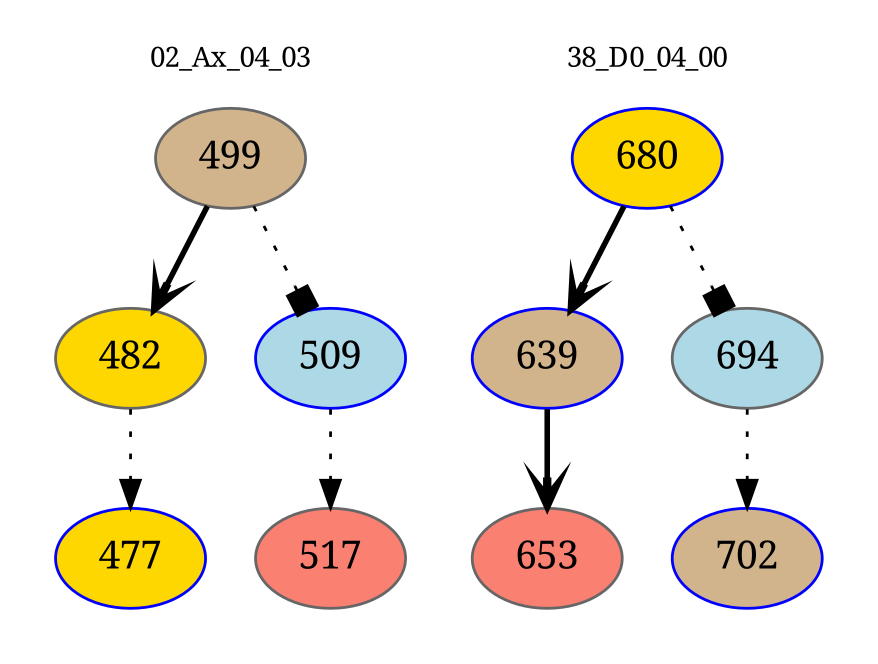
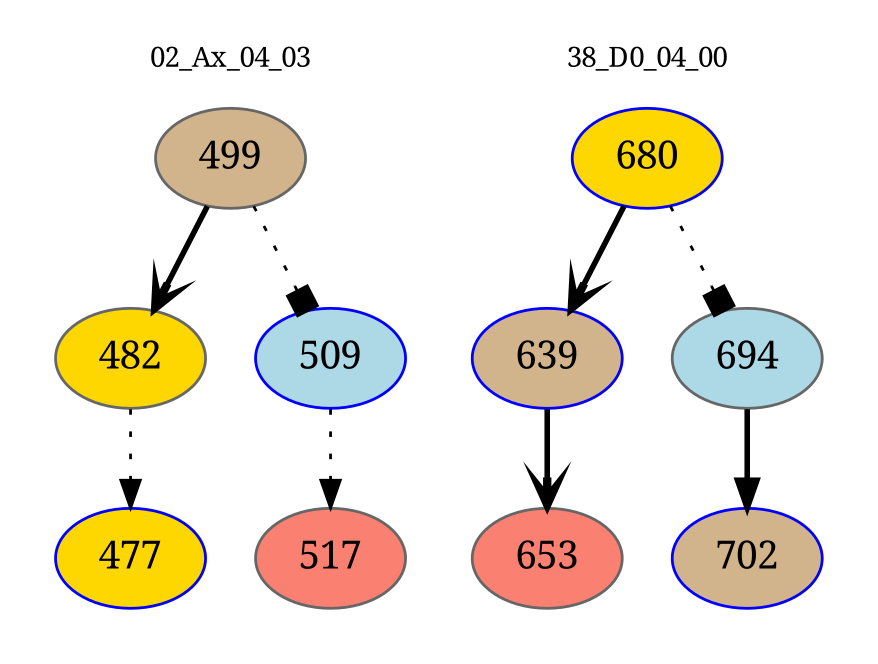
edge "694" -> "702": style dotted -> bold
